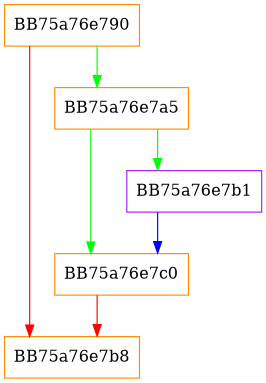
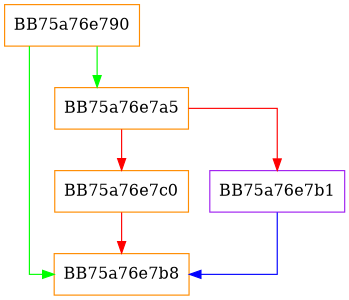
edge "BB75a76e7a5" -> "BB75a76e7b1": color green -> red
edge "BB75a76e790" -> "BB75a76e7b8": color red -> green
edge "BB75a76e7a5" -> "BB75a76e7c0": color green -> red
edge "BB75a76e7b1" -> "BB75a76e7c0": now "BB75a76e7b1" -> "BB75a76e7b8"
